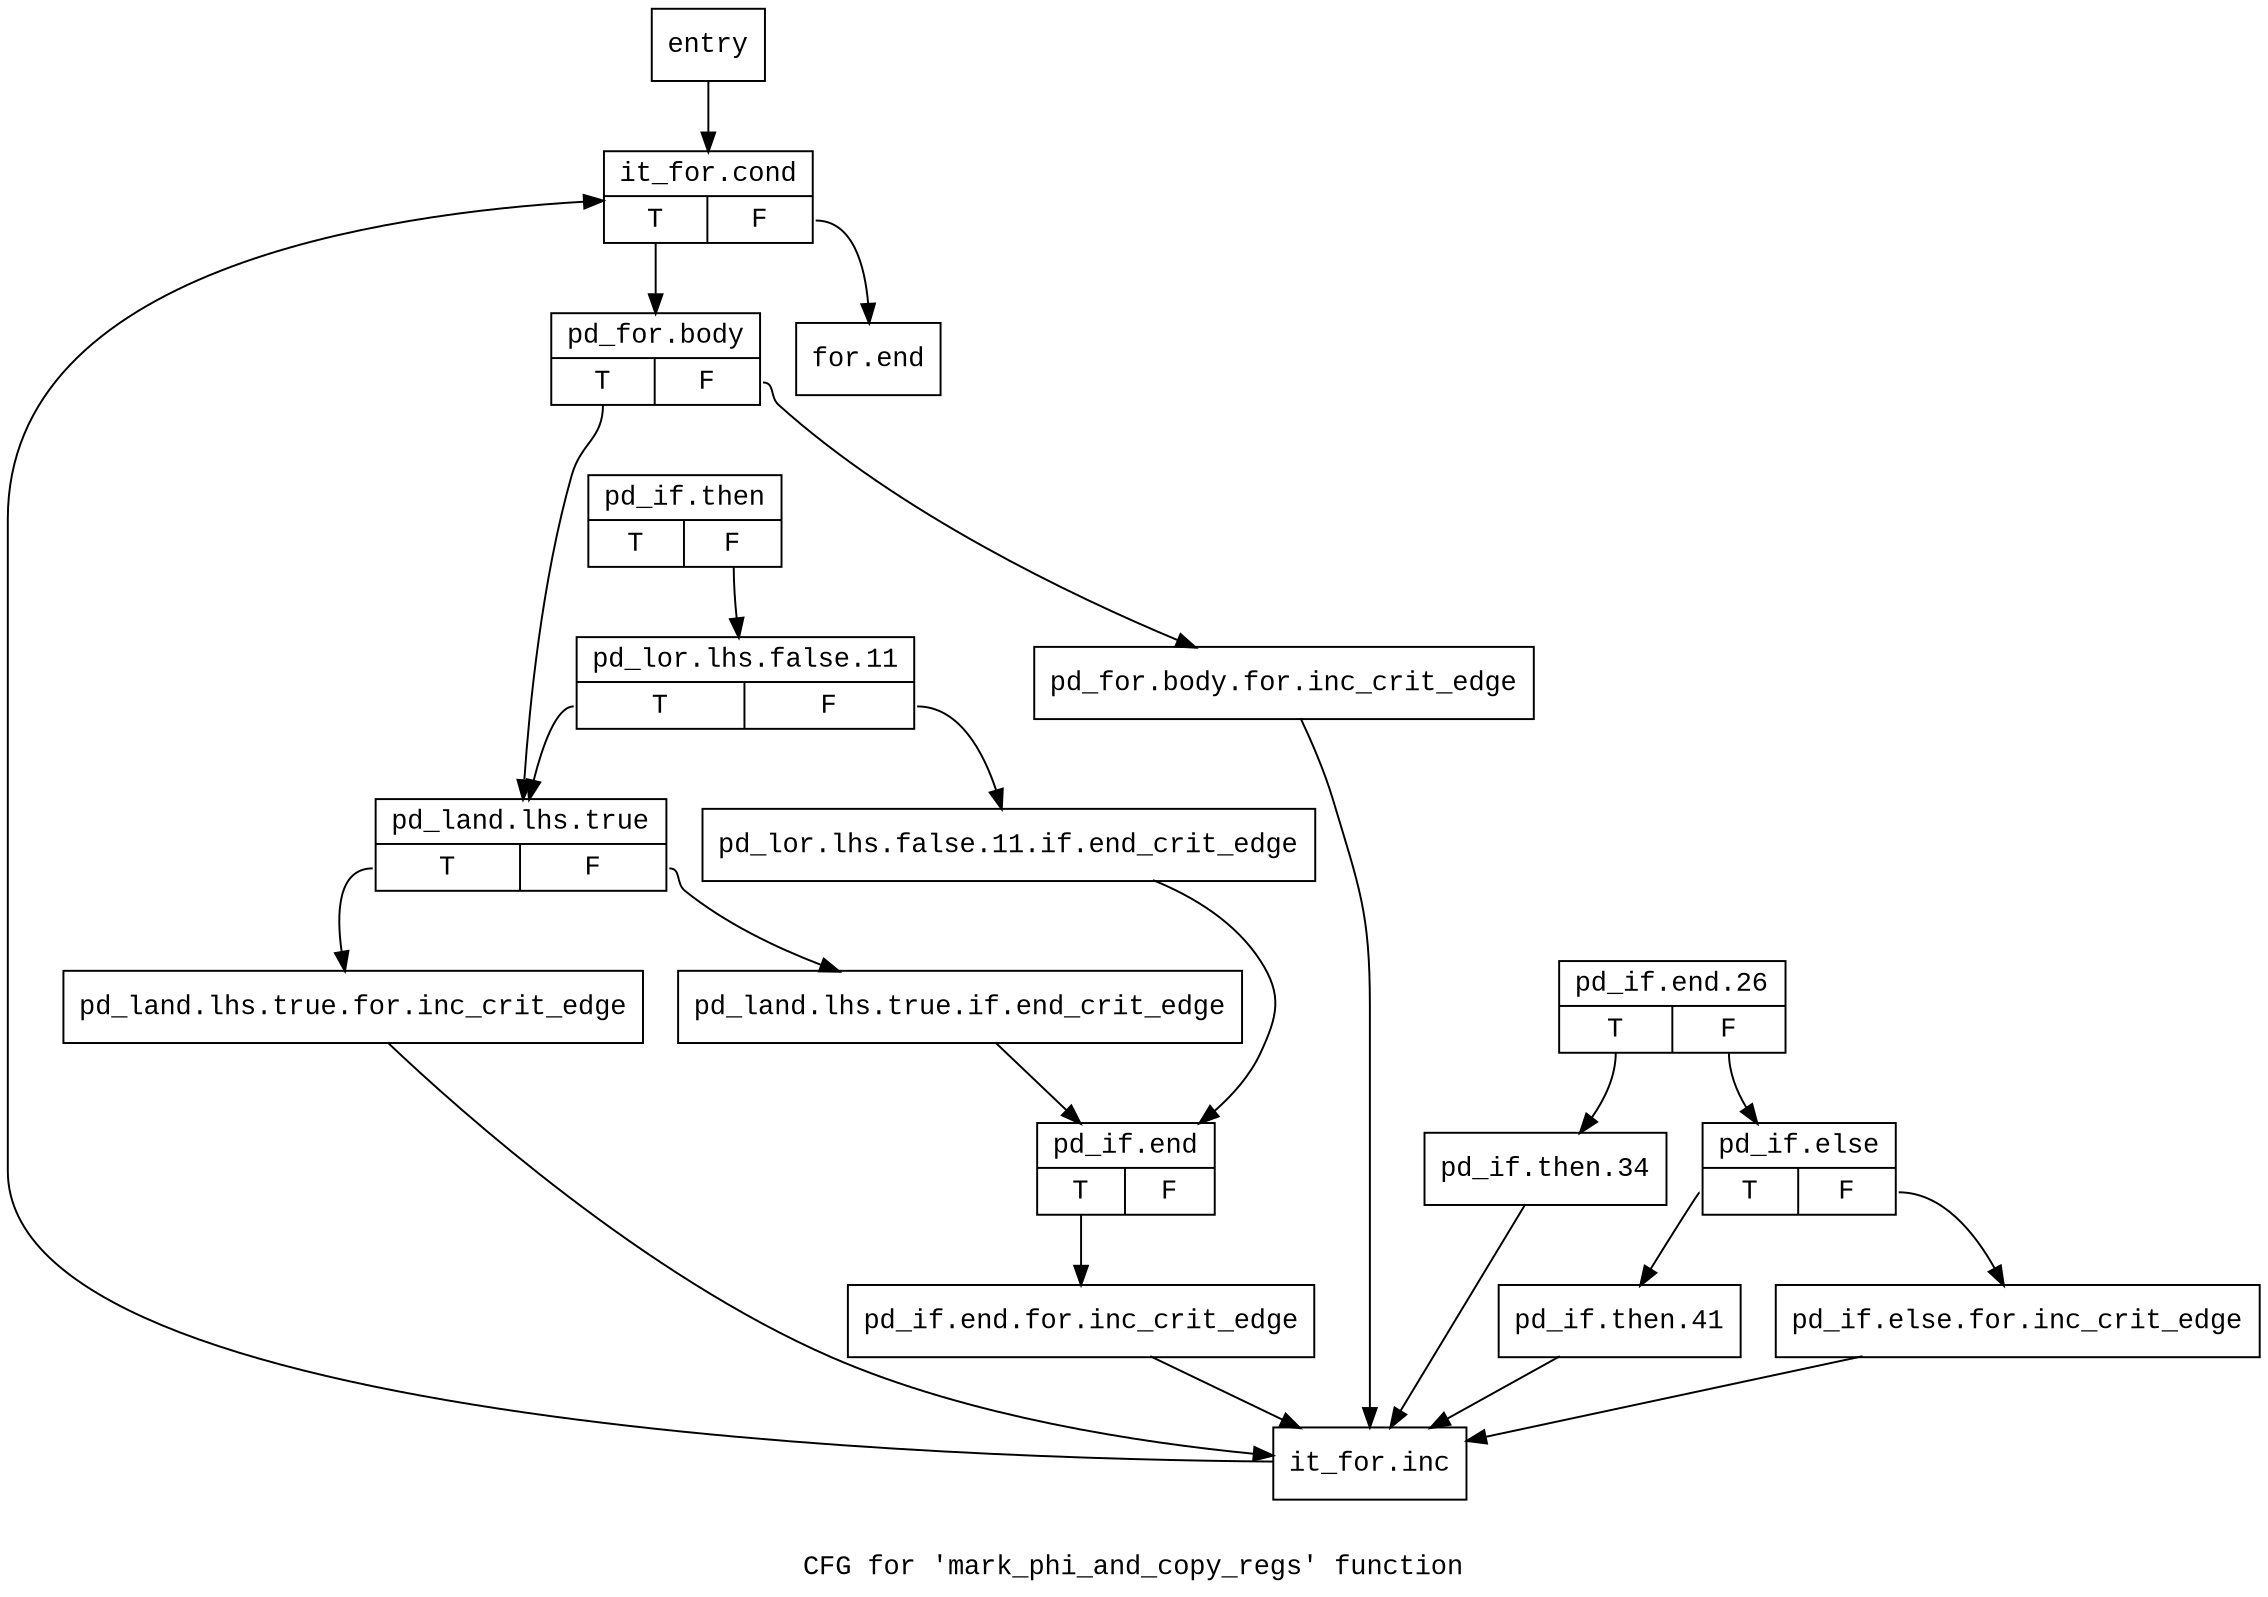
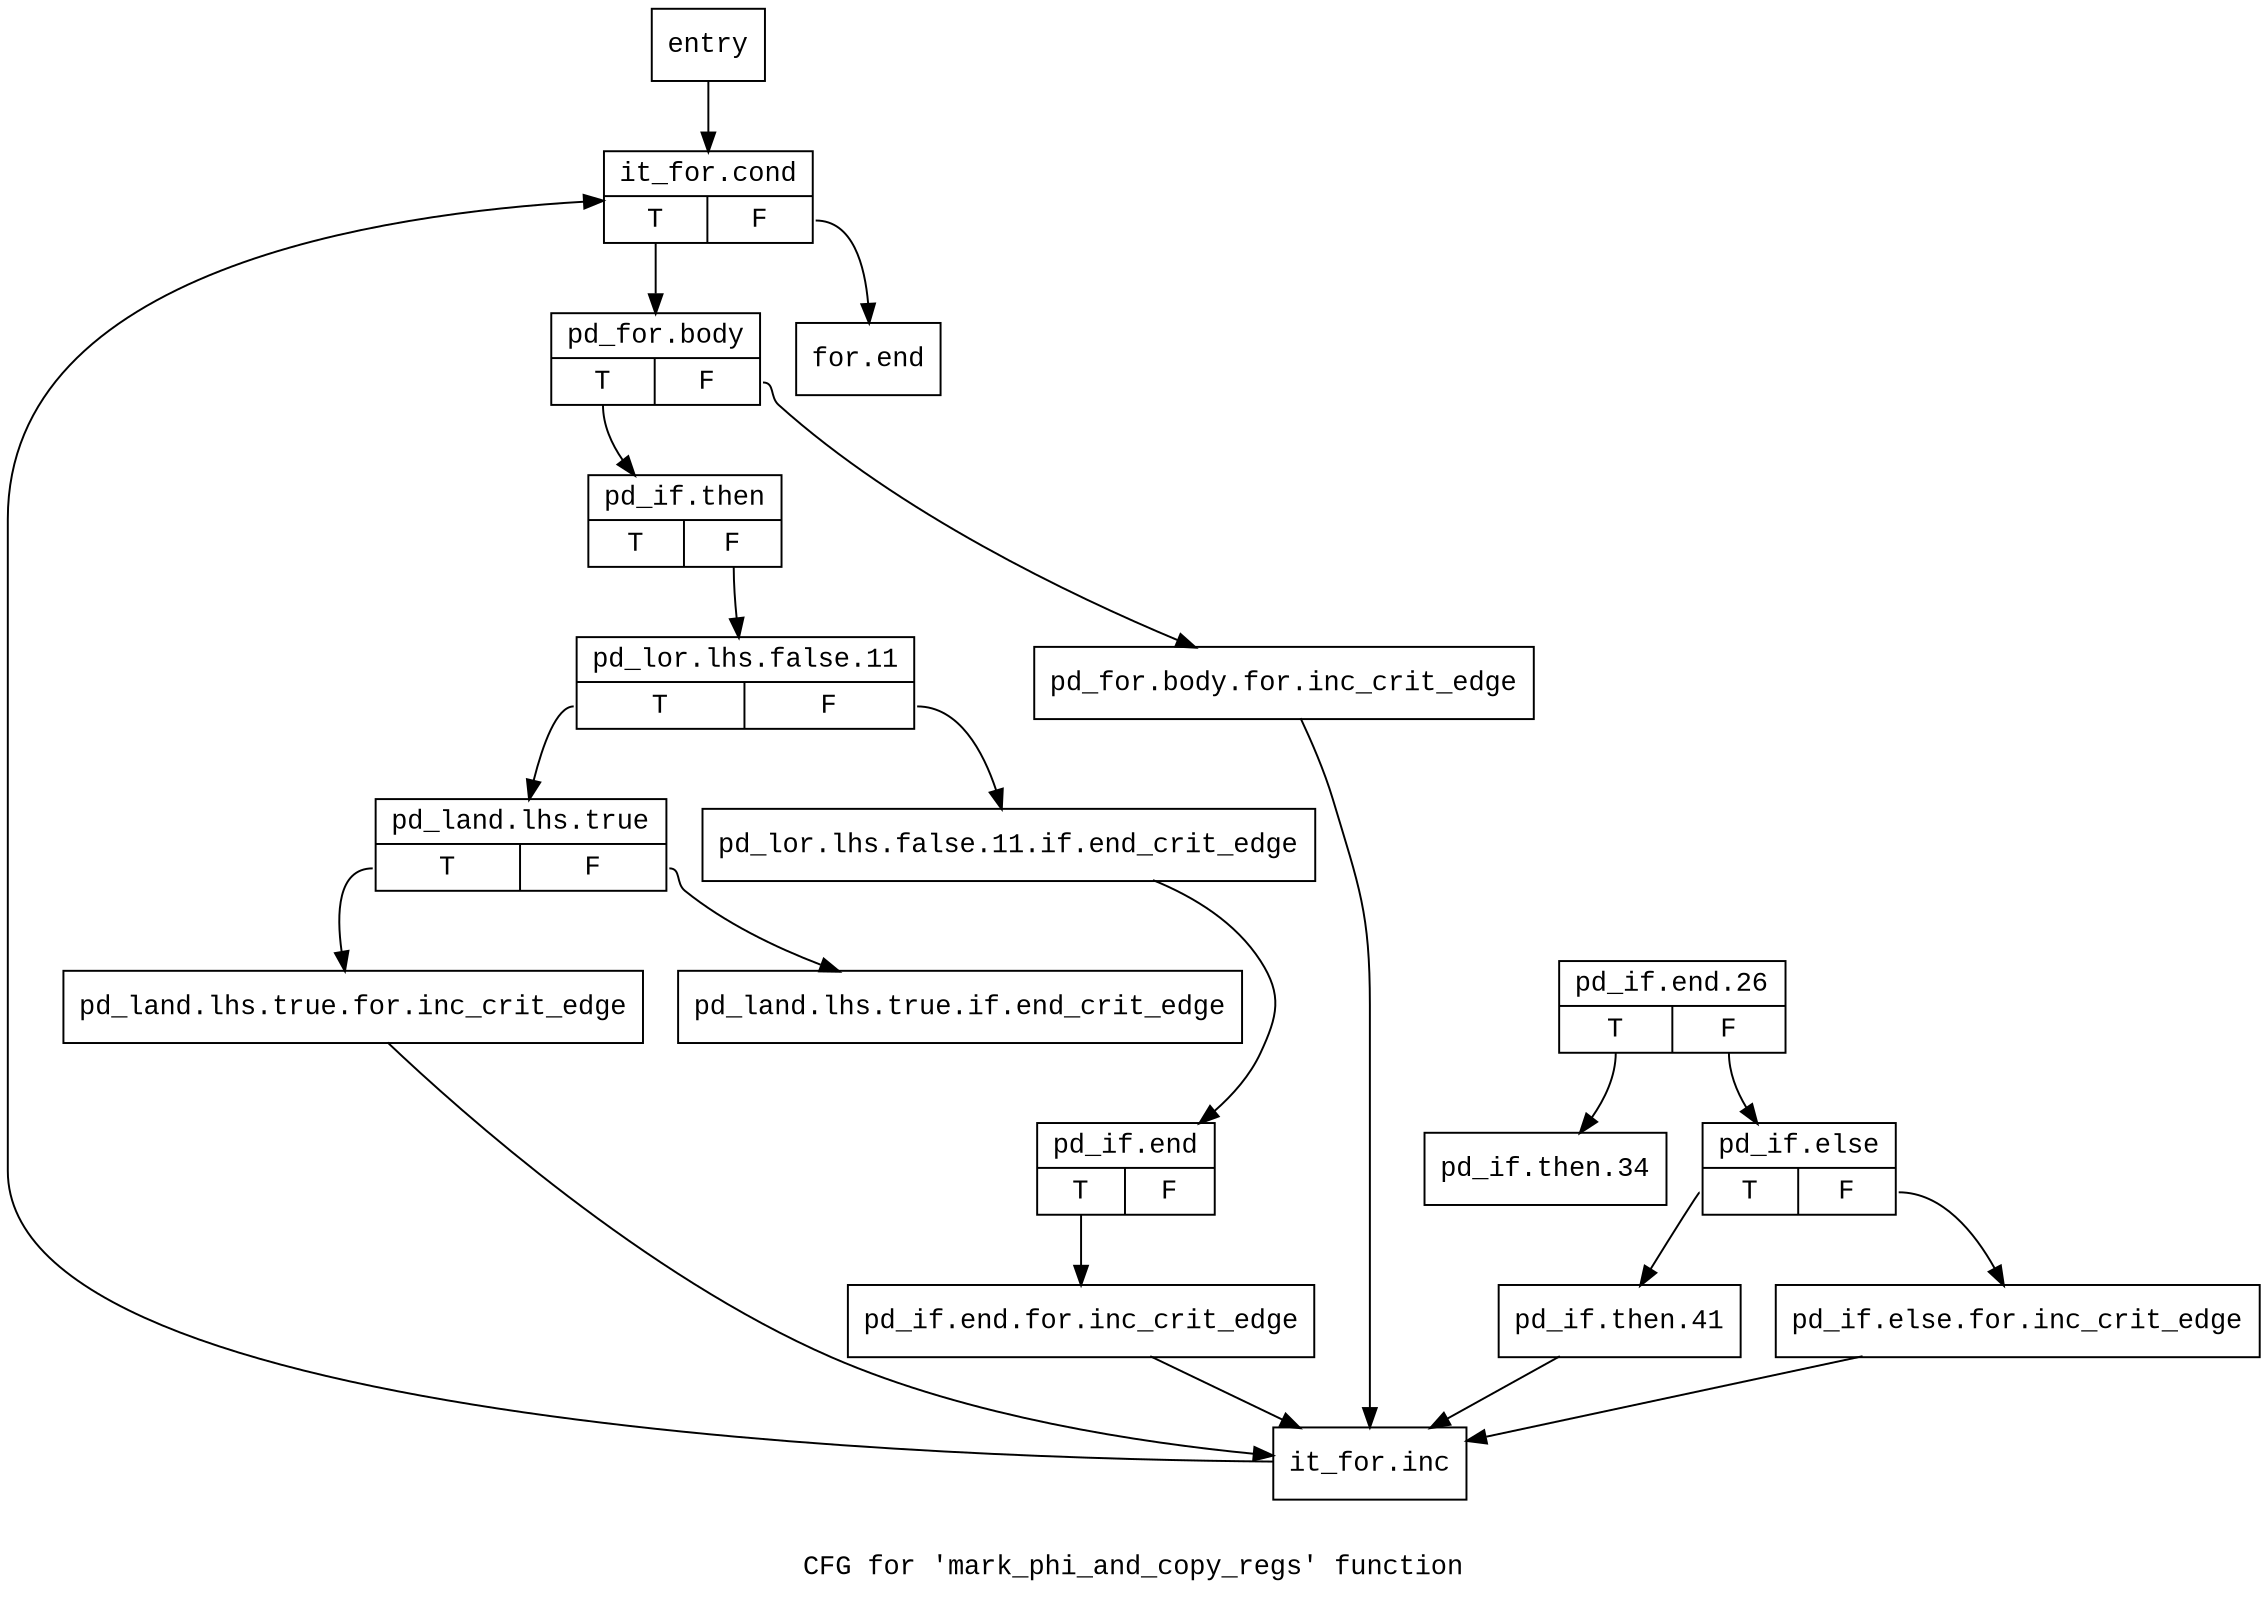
edge "pd_for.body" -> "pd_land.lhs.true": now "pd_for.body" -> "pd_if.then"
edge "pd_land.lhs.true.if.end_crit_edge" -> "pd_if.end": removed
edge "pd_if.then.34" -> "it_for.inc": removed
